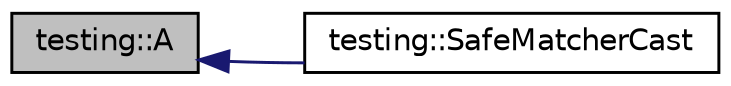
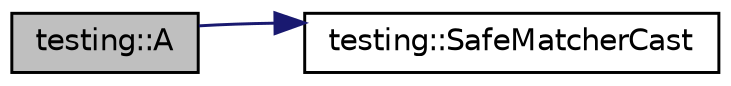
edge "testing::SafeMatcherCast" -> "testing::A": reversed
